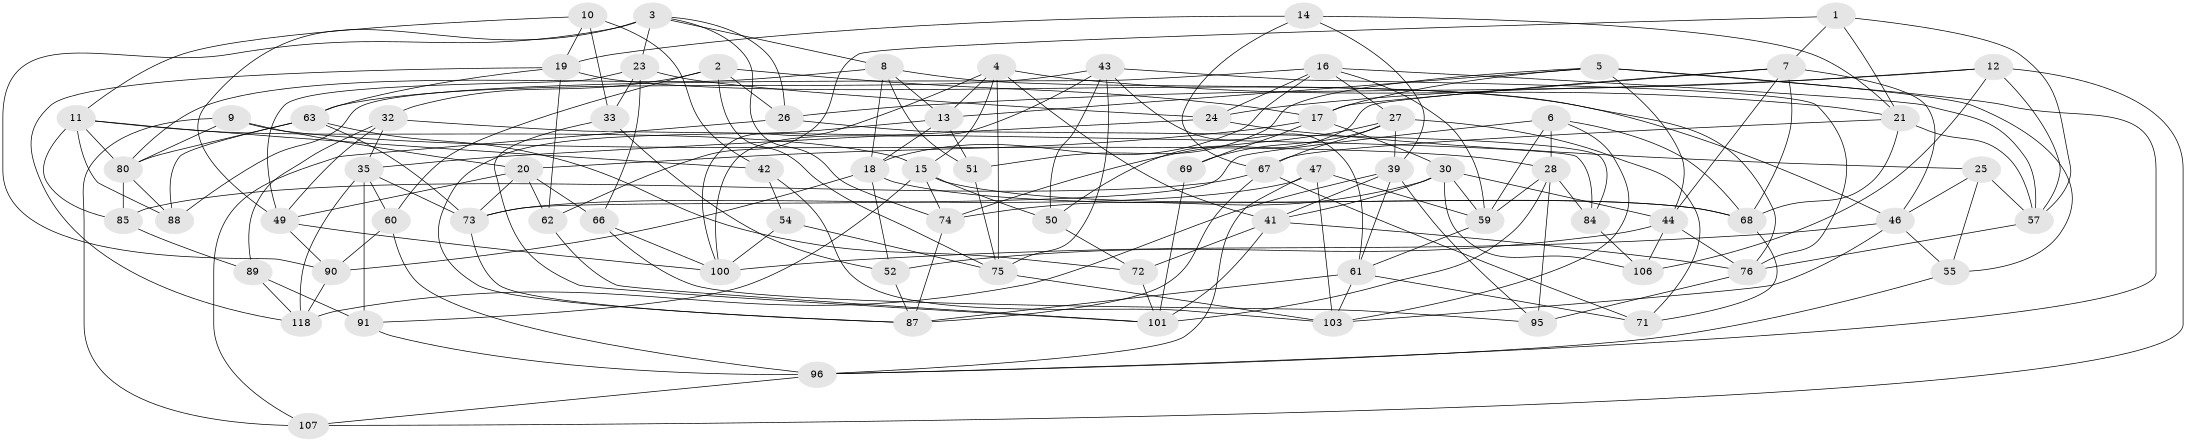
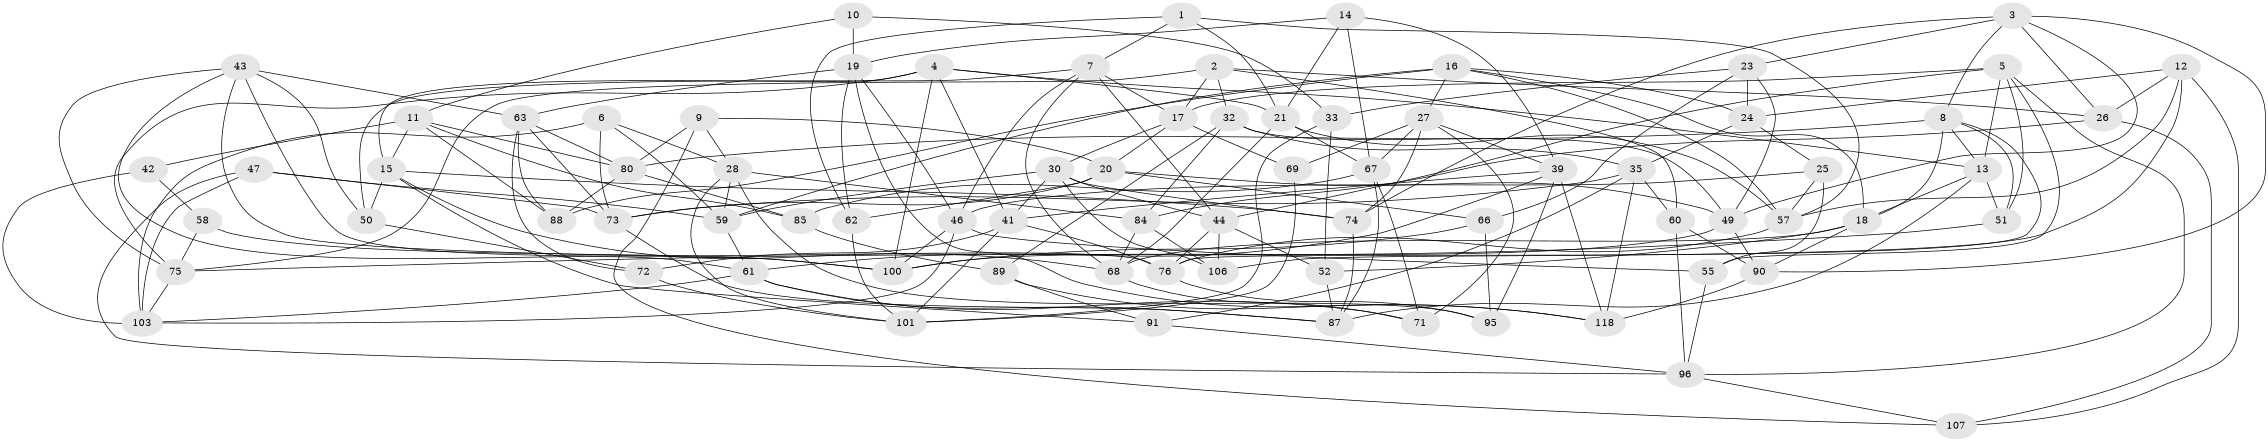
edge "10" -- "42": removed
edge "6" -- "68": now "84" -- "68"
node "54": label "54" -> "58"
